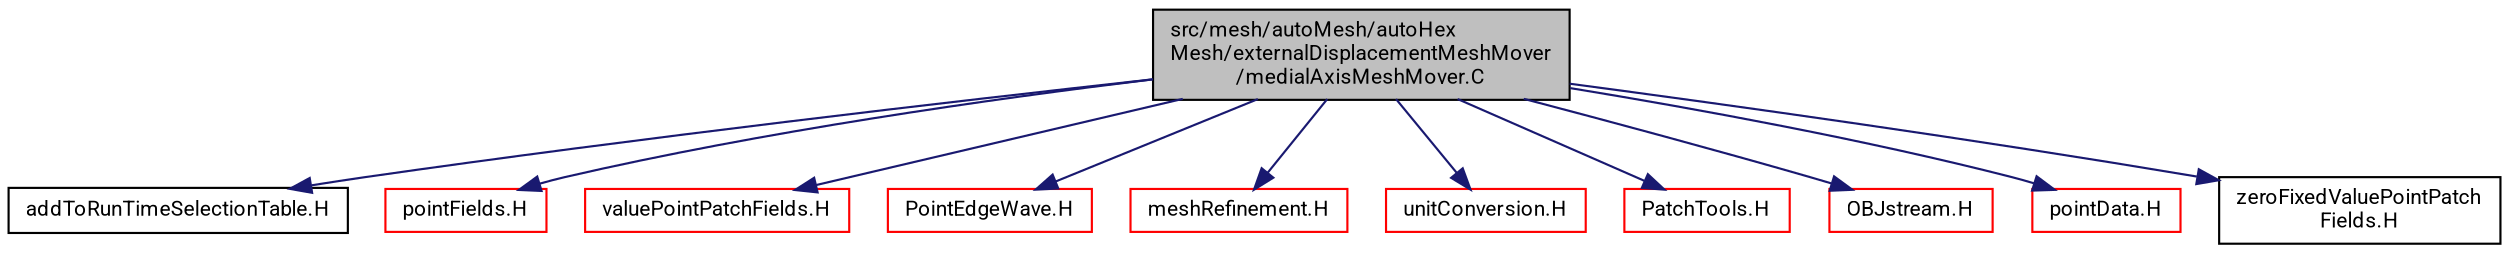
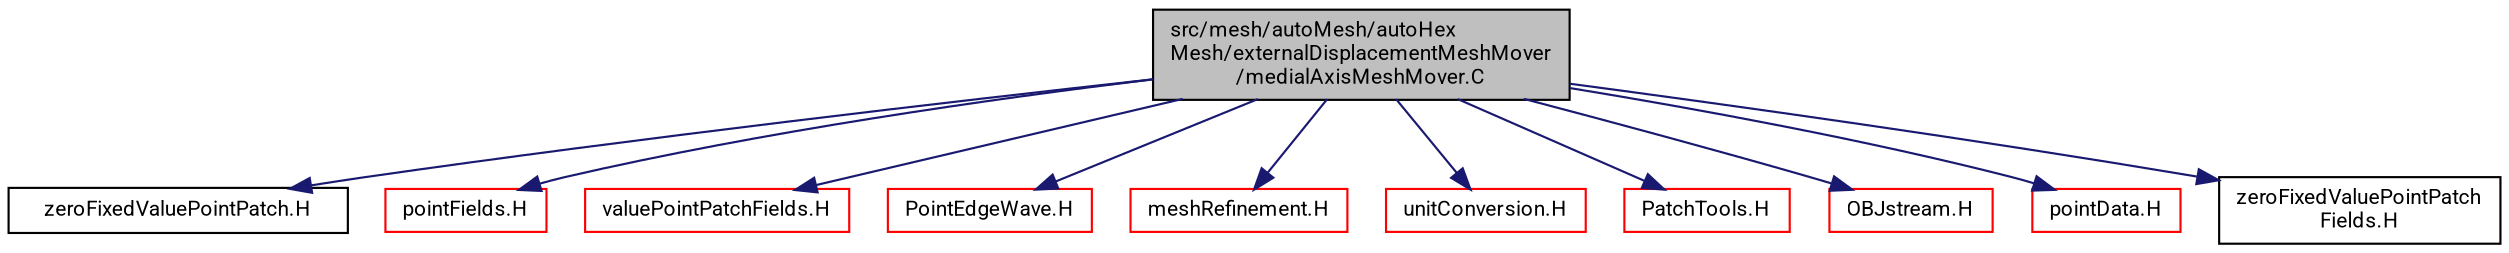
node "addToRunTimeSelectionTable.H": label "addToRunTimeSelectionTable.H" -> "zeroFixedValuePointPatch.H"
